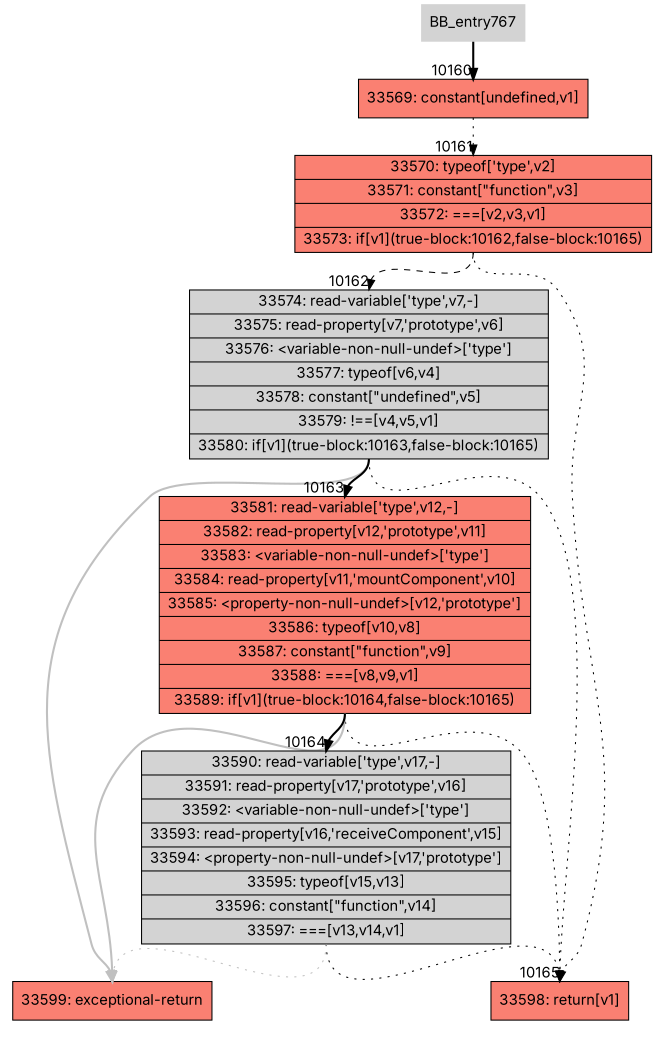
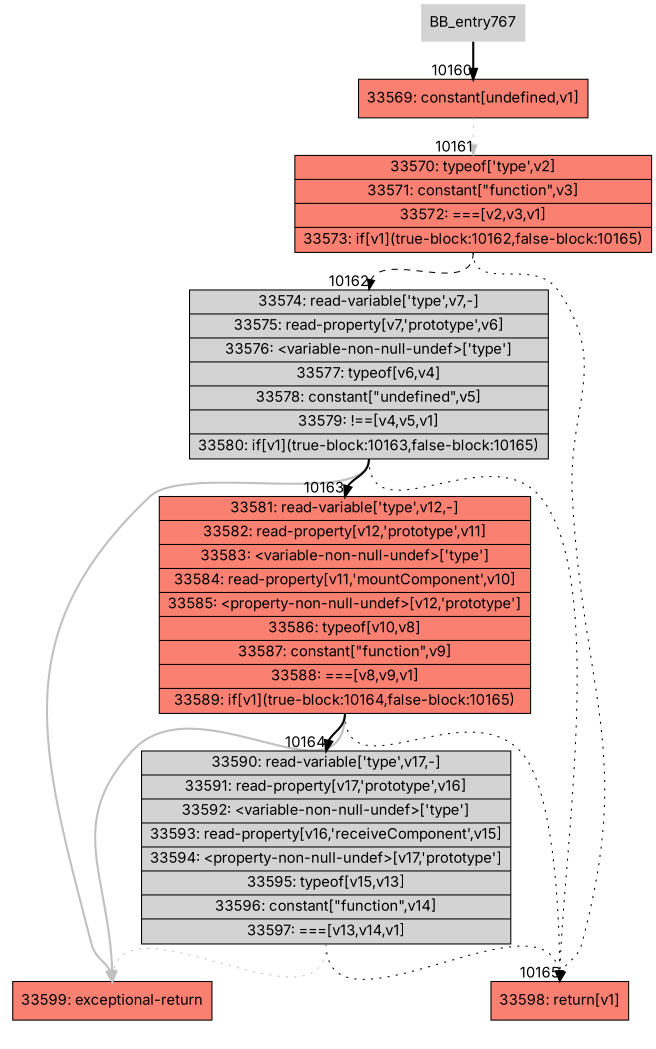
edge "33569: constant[undefined,v1]" -> "33570: typeof['type',v2]": color black -> gray
